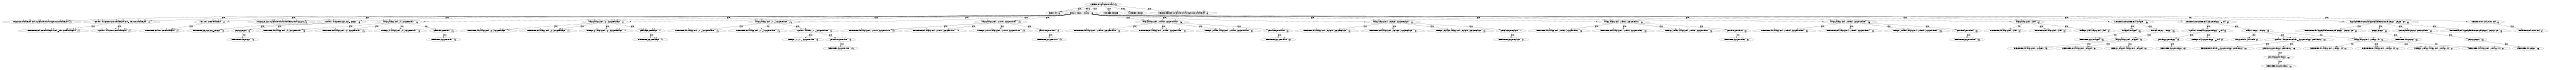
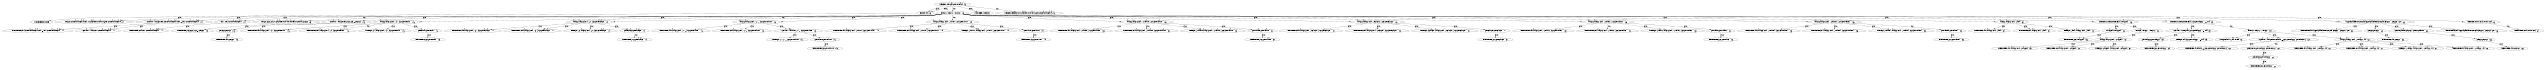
edge "(METHOD,setupJasperCommand)" -> "(MODIFIER,PRIVATE)": now "(PARAM,this)" -> "(MODIFIER,PRIVATE)"
